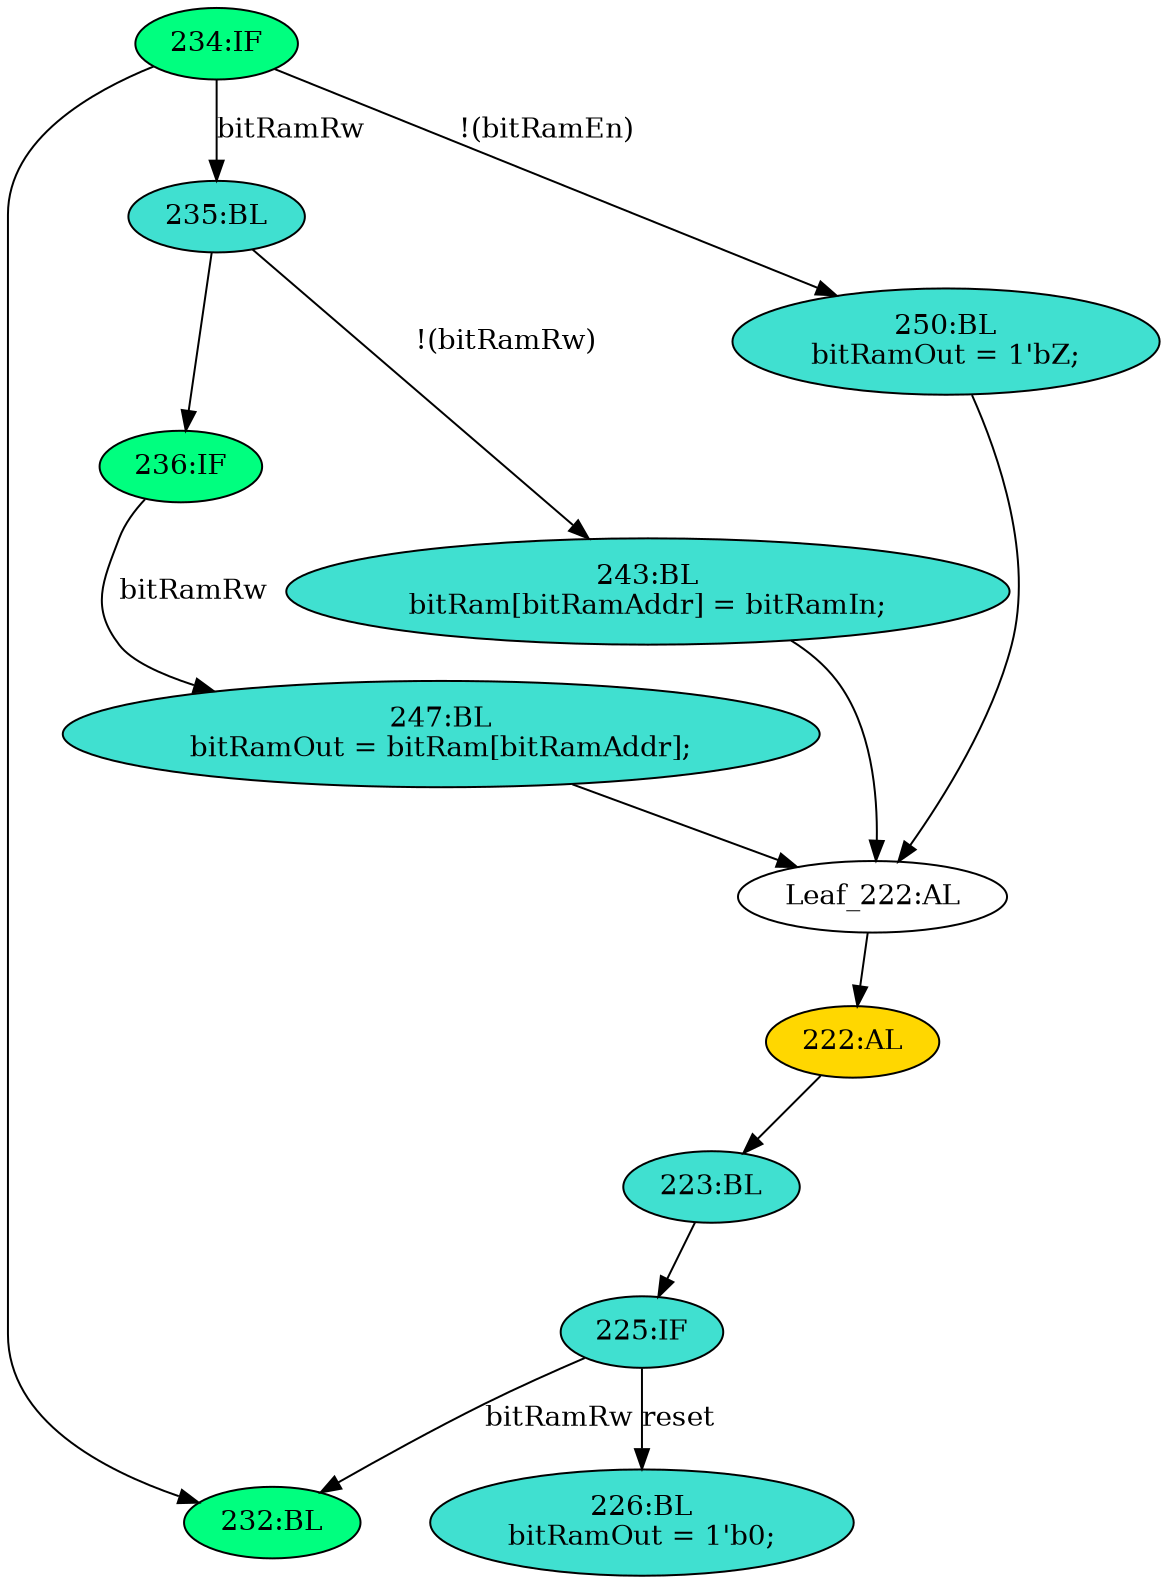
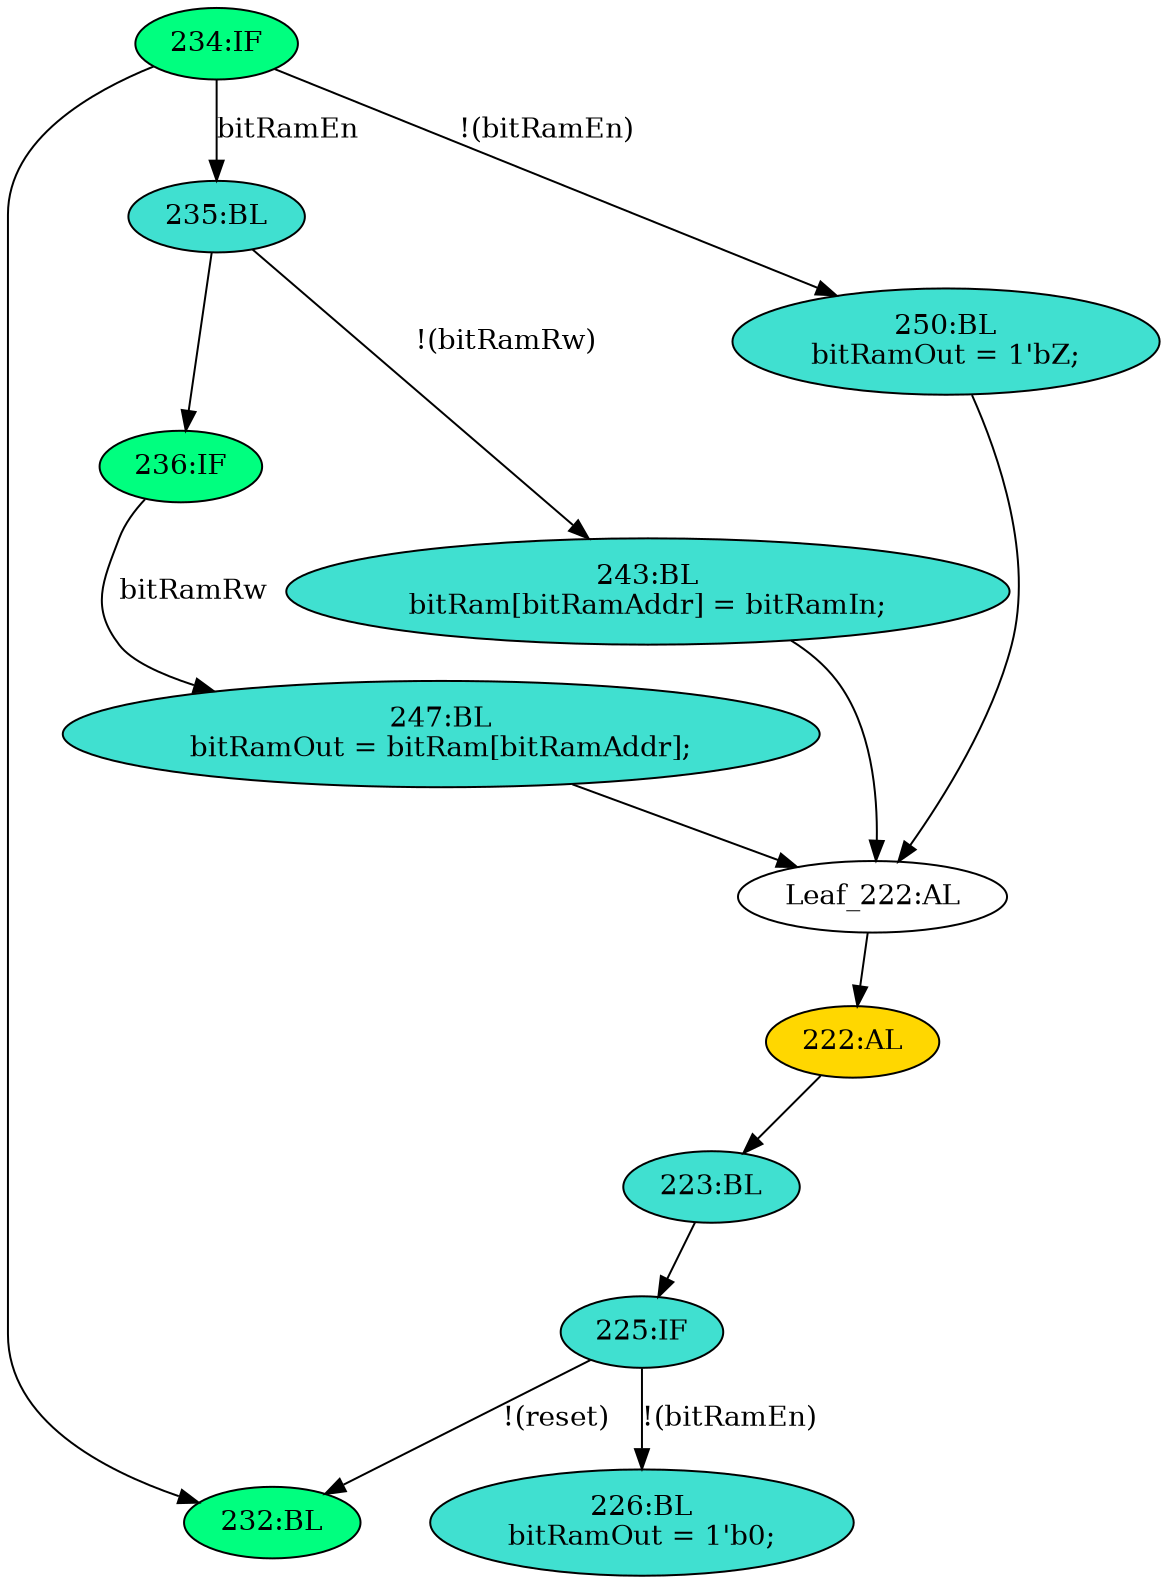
edge "234:IF" -> "235:BL": label "bitRamRw" -> "bitRamEn"
edge "225:IF" -> "232:BL": label "bitRamRw" -> "!(reset)"
edge "225:IF" -> "226:BL bitRamOut = 1'b0;": label "reset" -> "!(bitRamEn)"
